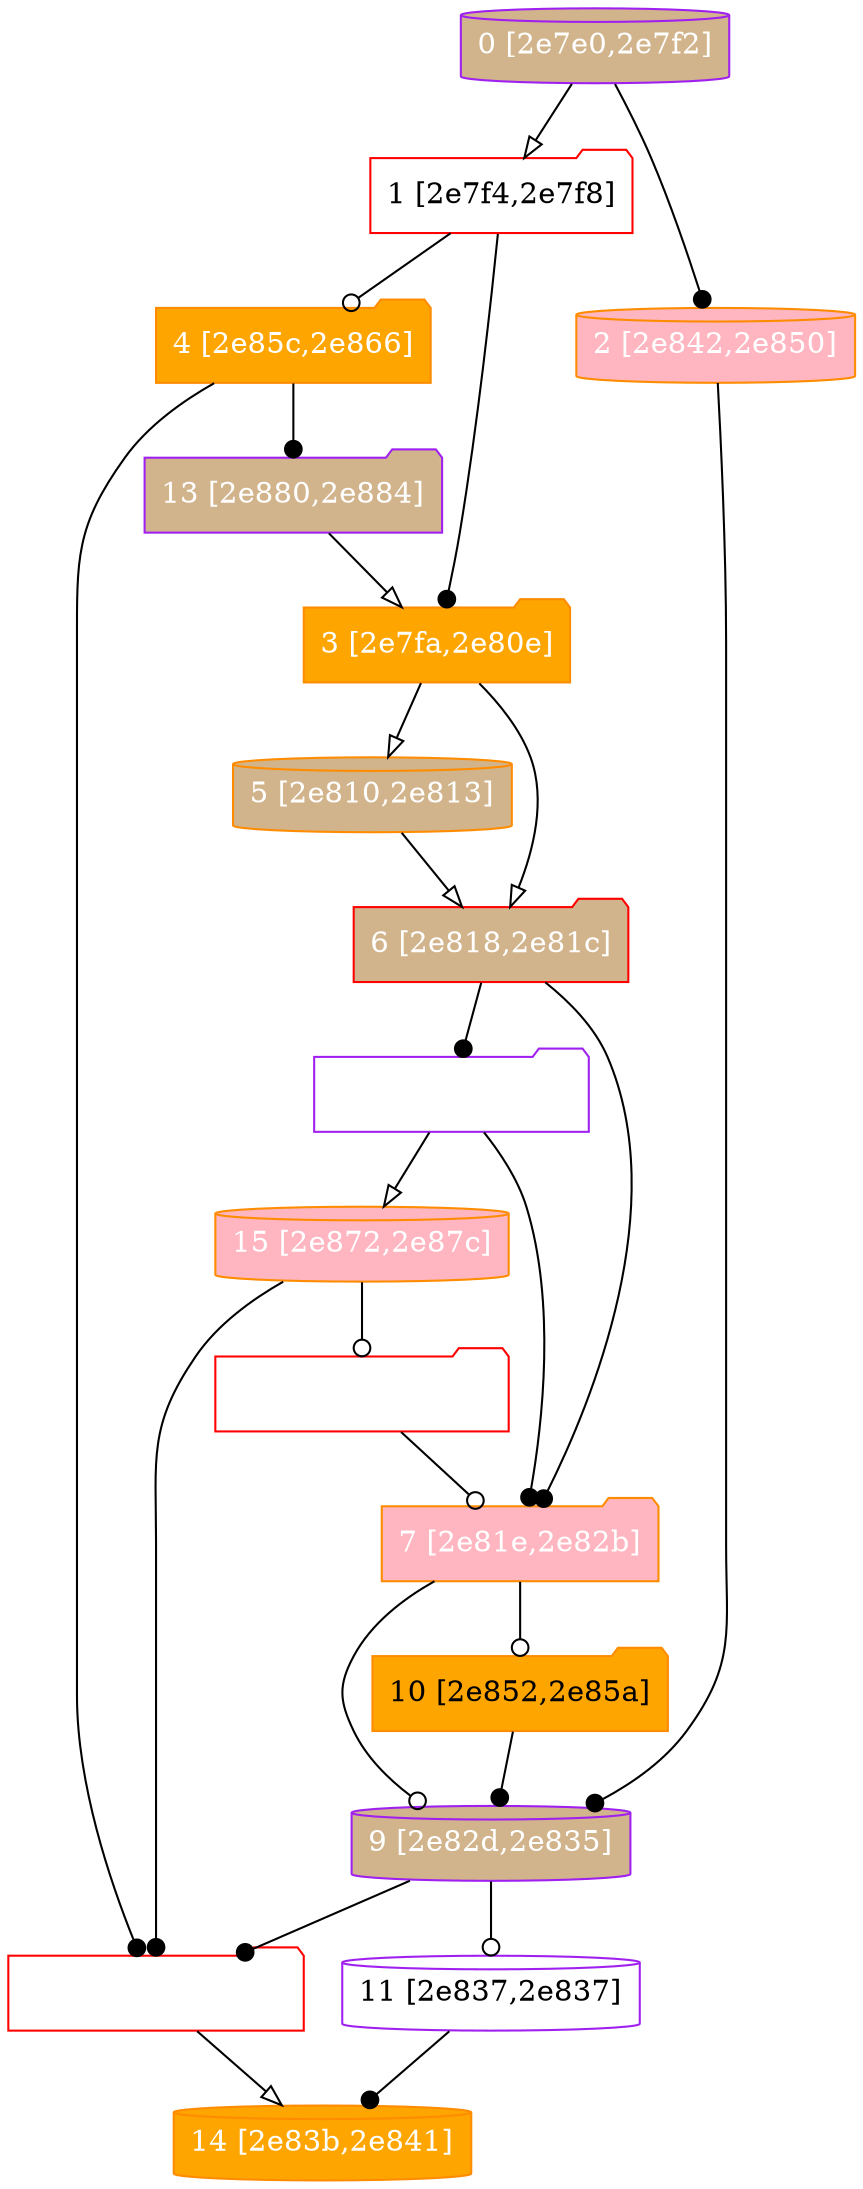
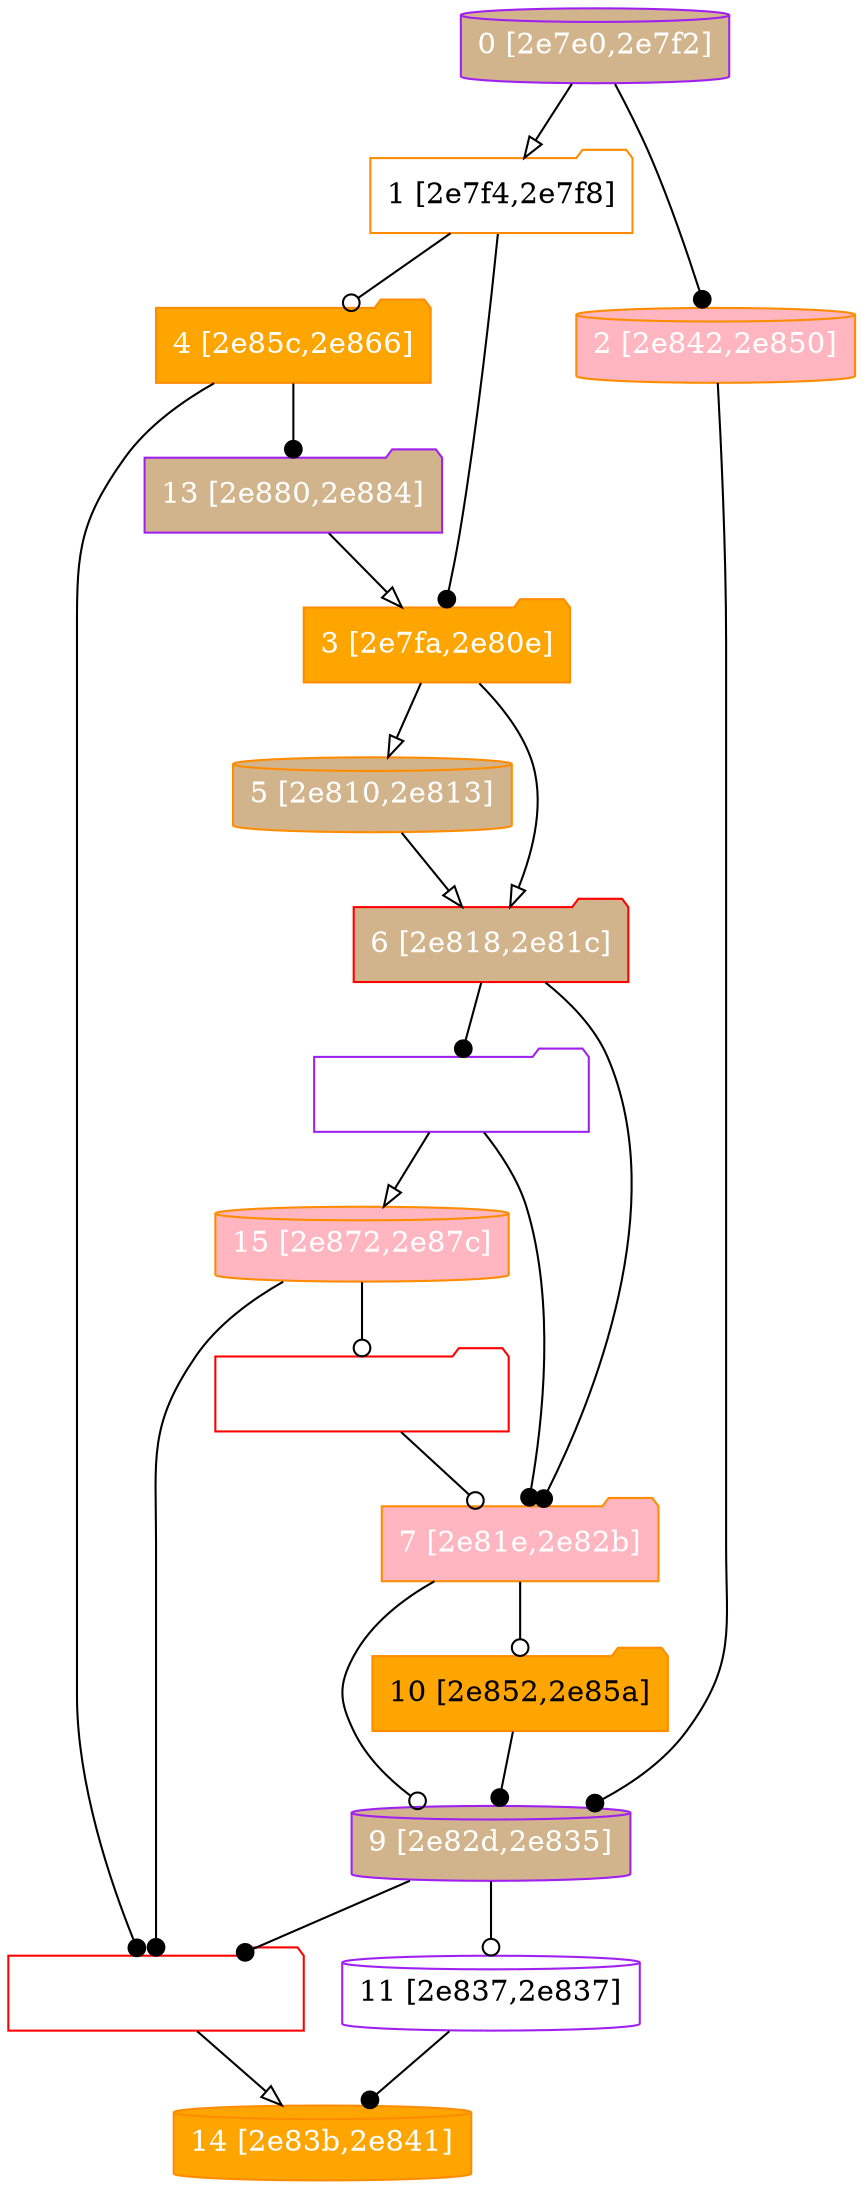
node "1 [2e7f4,2e7f8]": color red -> darkorange
